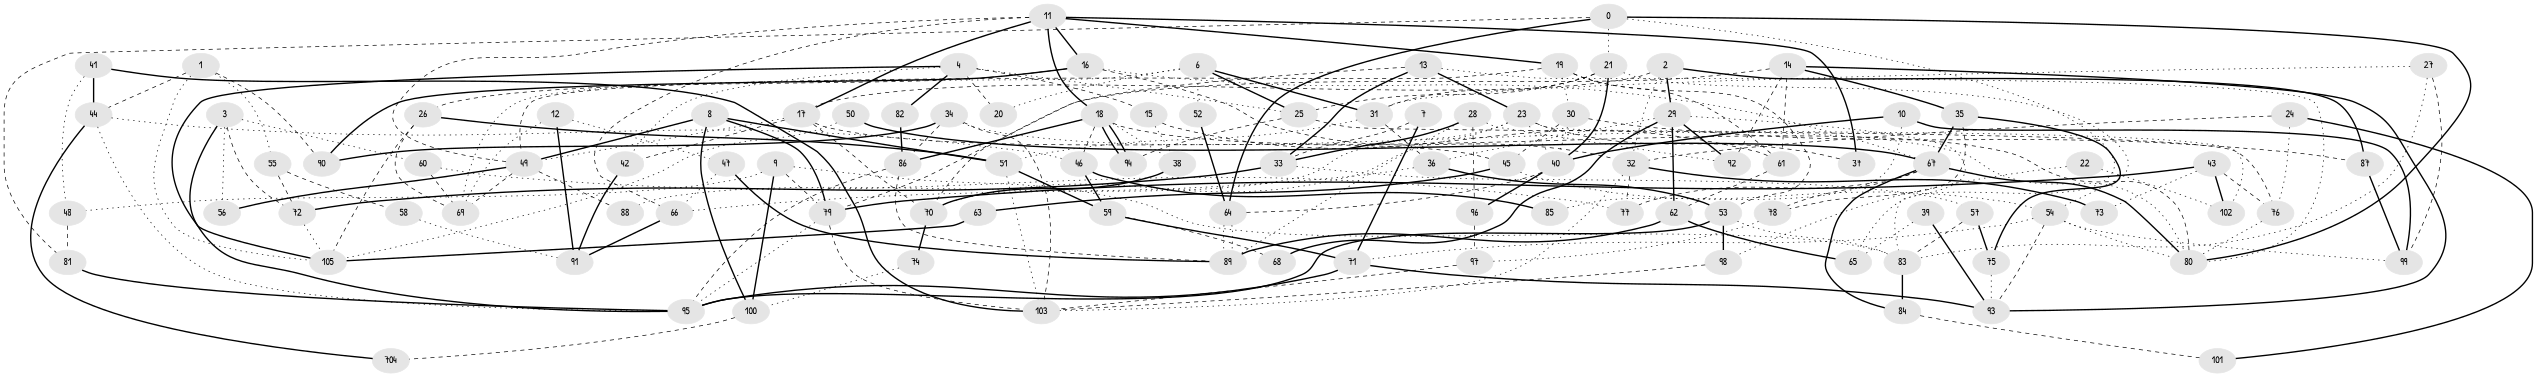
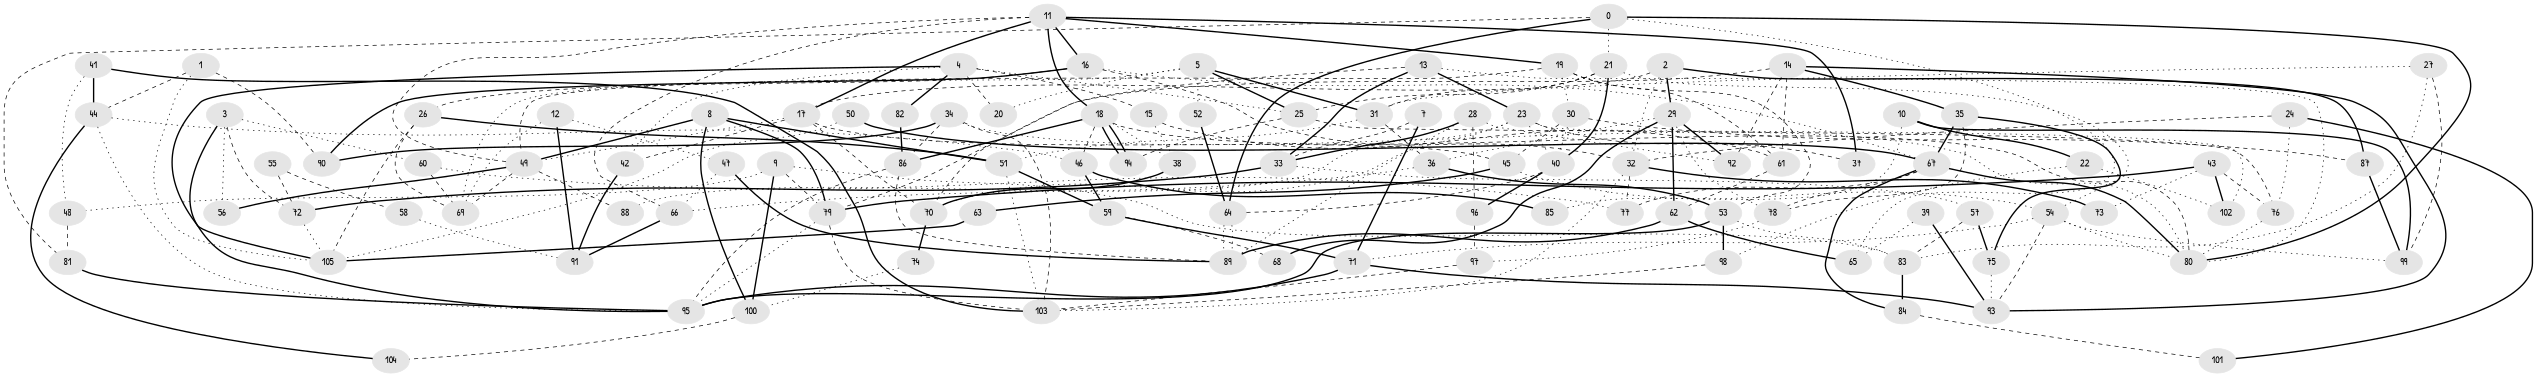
node "6": label "6" -> "5"
edge "1" -- "55": removed
edge "29" -- "83": now "29" -- "78"
edge "10" -- "40": now "10" -- "22"
node "704": label "704" -> "104"
